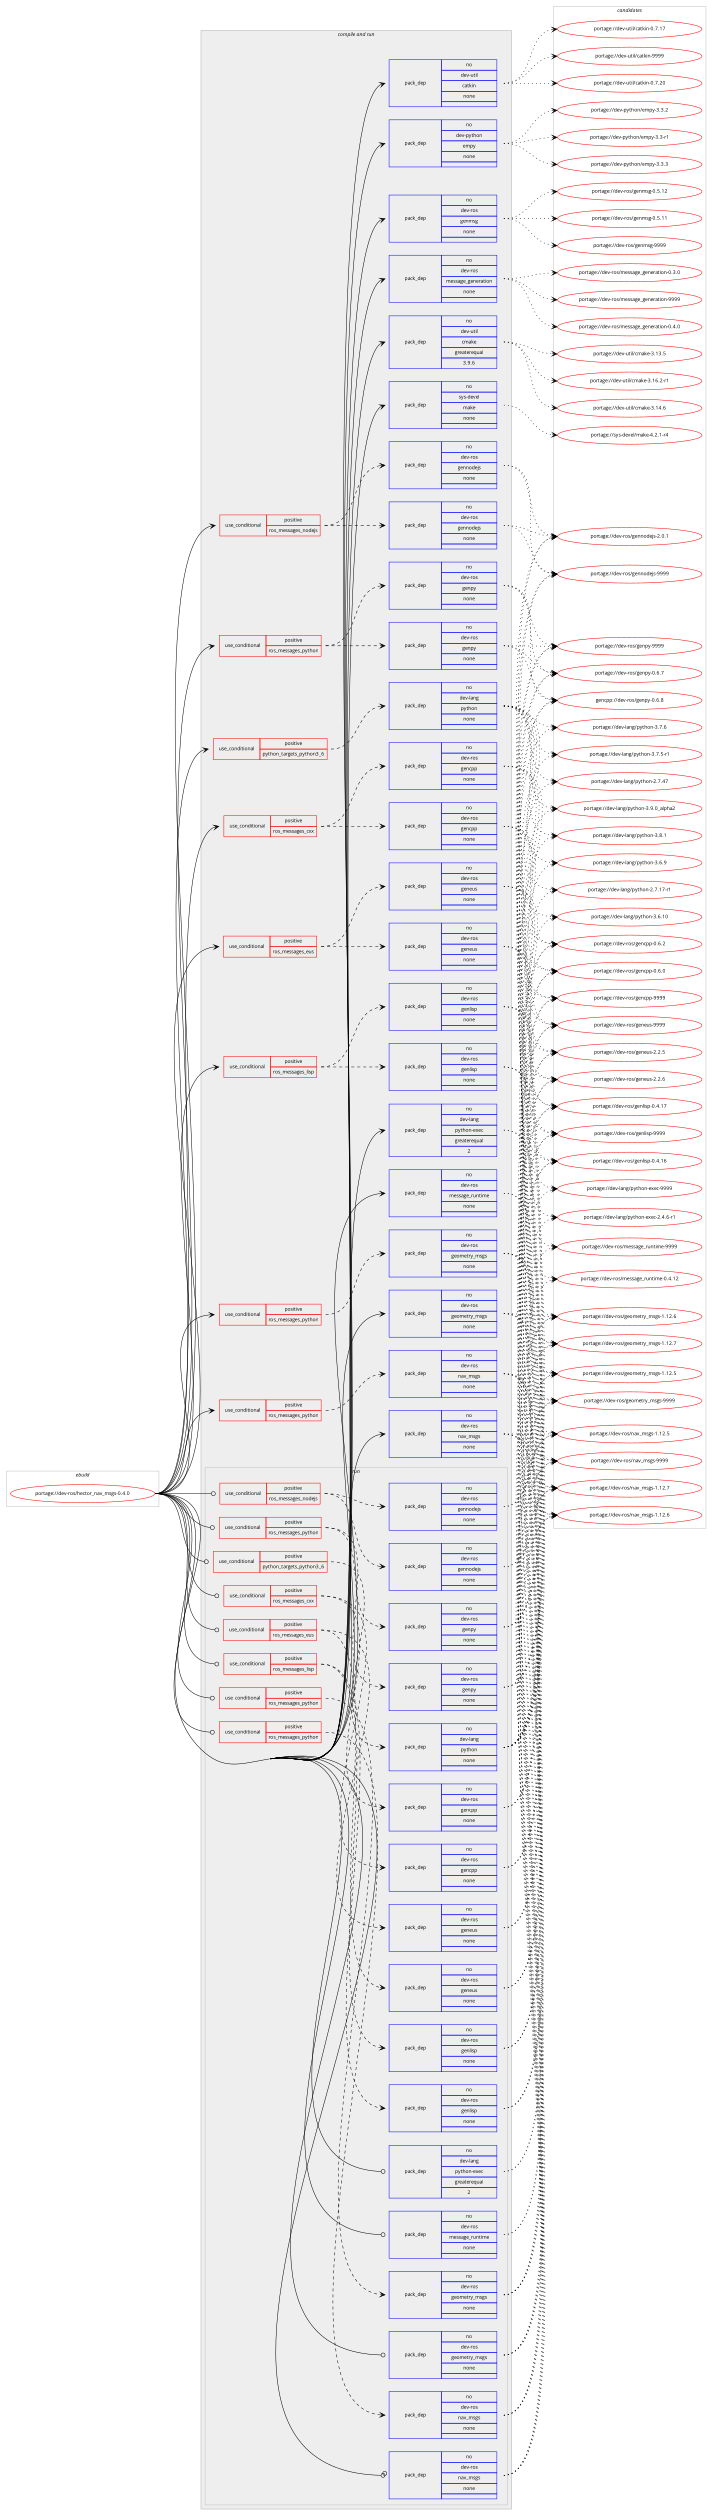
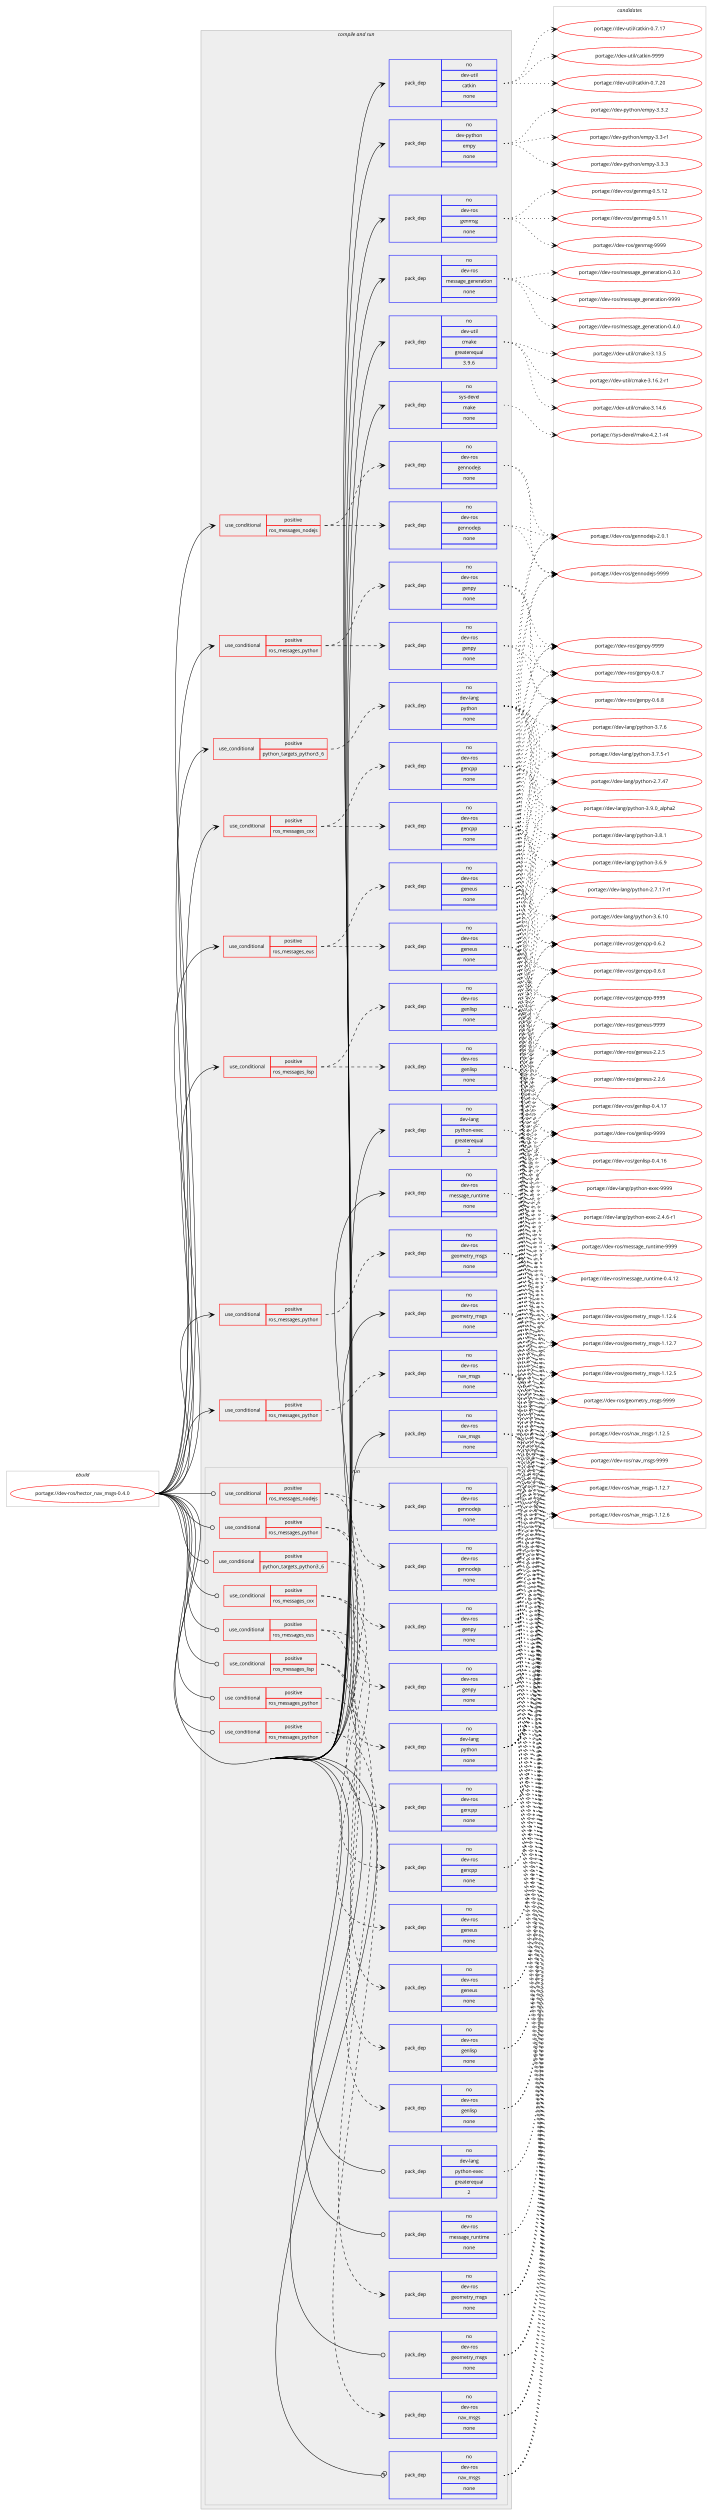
node "gencpp://dev-ros/genpy-0.6.8": label "gencpp://dev-ros/genpy-0.6.8" -> "portage://dev-ros/genpy-0.6.8"
